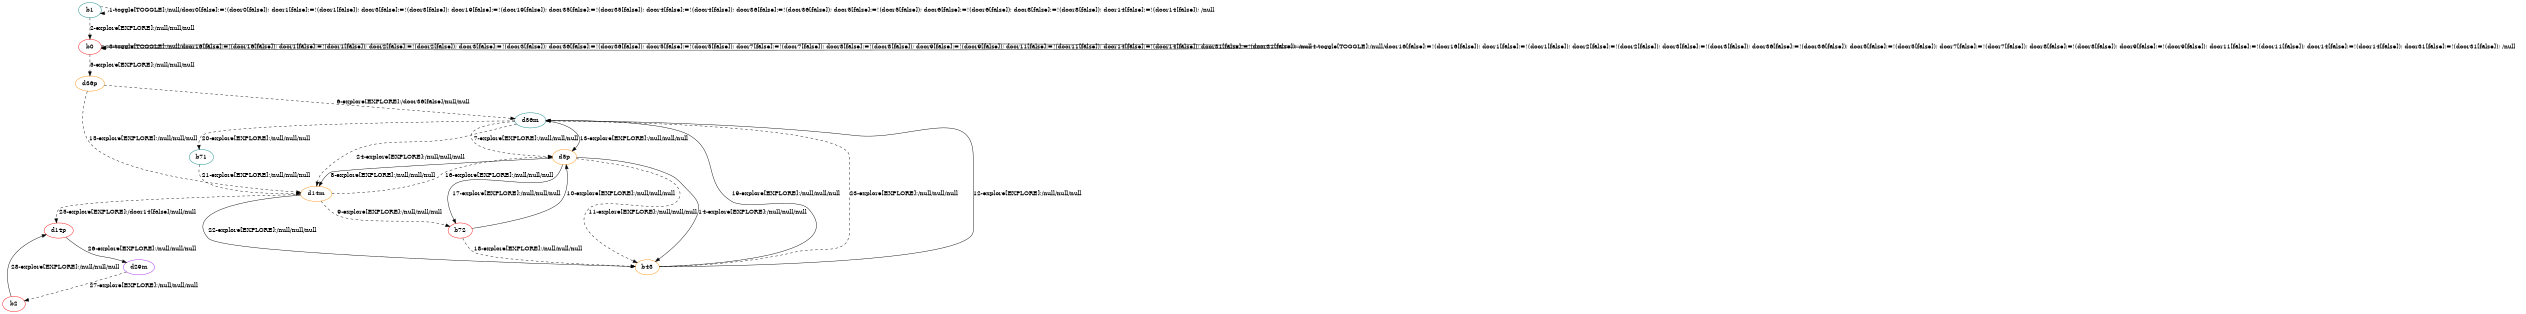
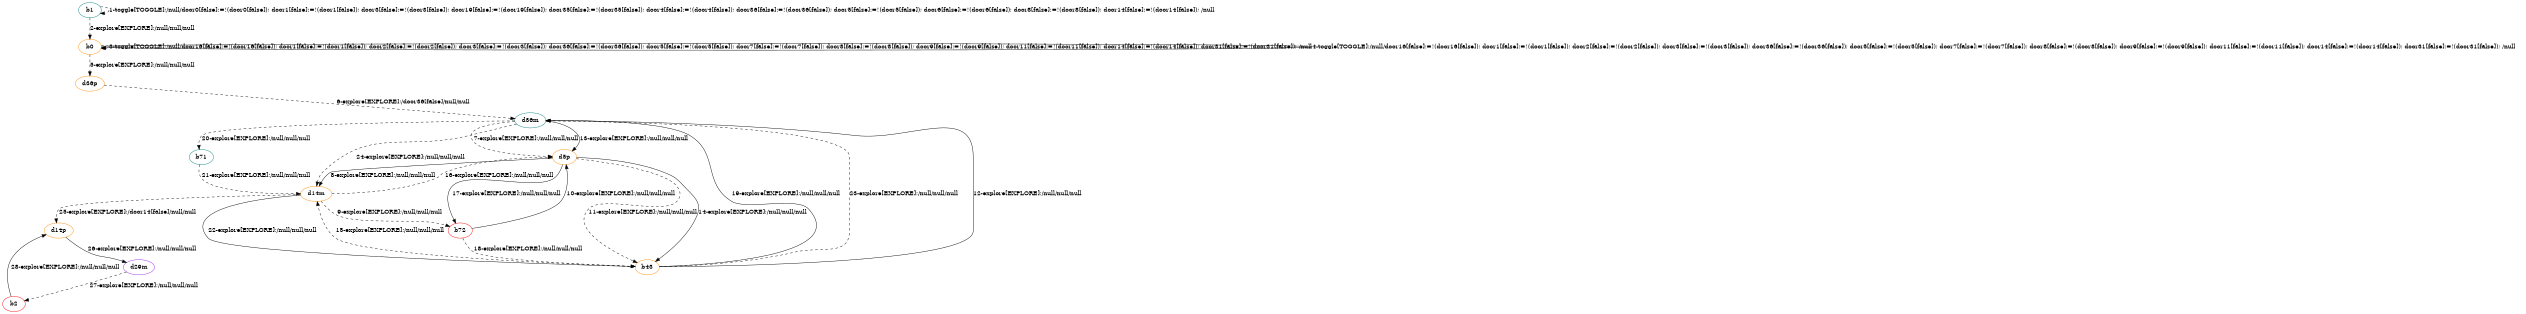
node "b0": color red -> darkorange
edge "d36p" -> "d14m": now "b43" -> "d14m"
node "d14p": color red -> darkorange
